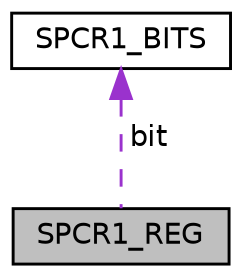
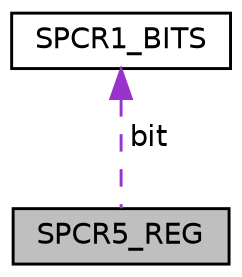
node "SPCR1_REG": label "SPCR1_REG" -> "SPCR5_REG"
